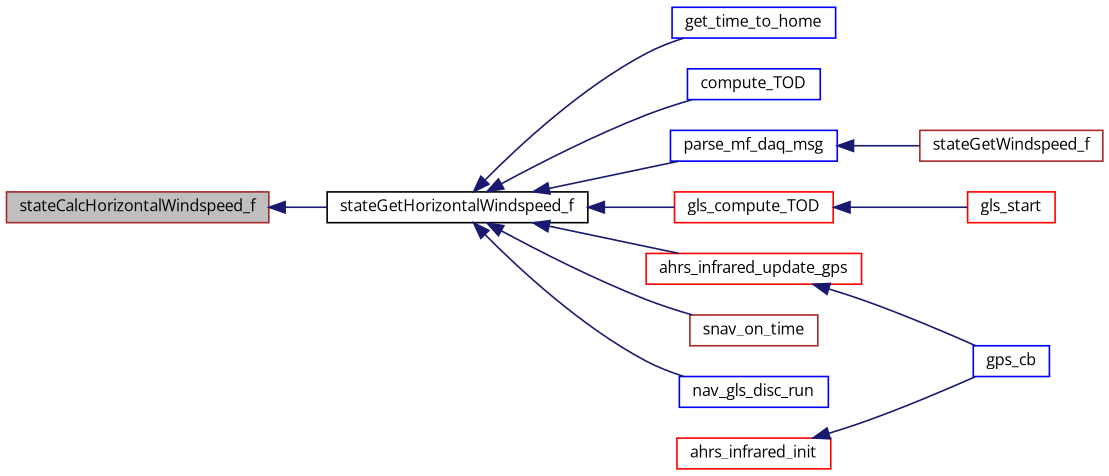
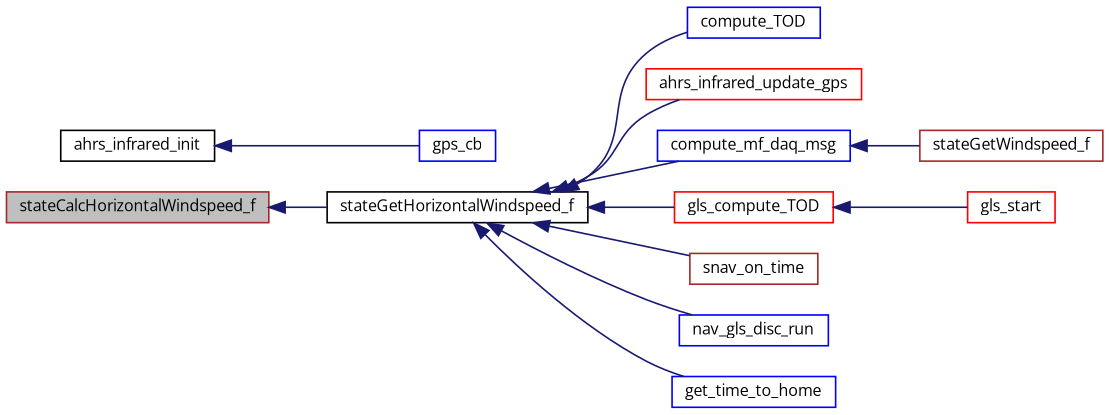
node "parse_mf_daq_msg": label "parse_mf_daq_msg" -> "compute_mf_daq_msg"
edge "gps_cb" -> "ahrs_infrared_update_gps": removed
node "ahrs_infrared_init": color red -> black
